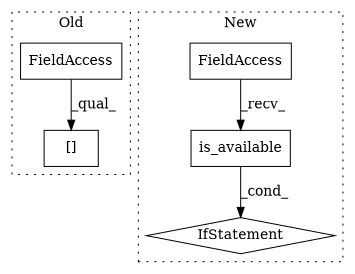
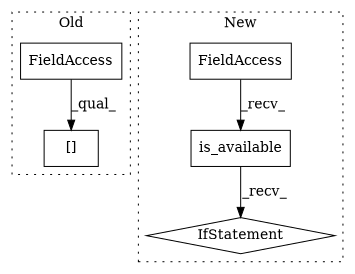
edge "is_available" -> "IfStatement": label "_cond_" -> "_recv_"
